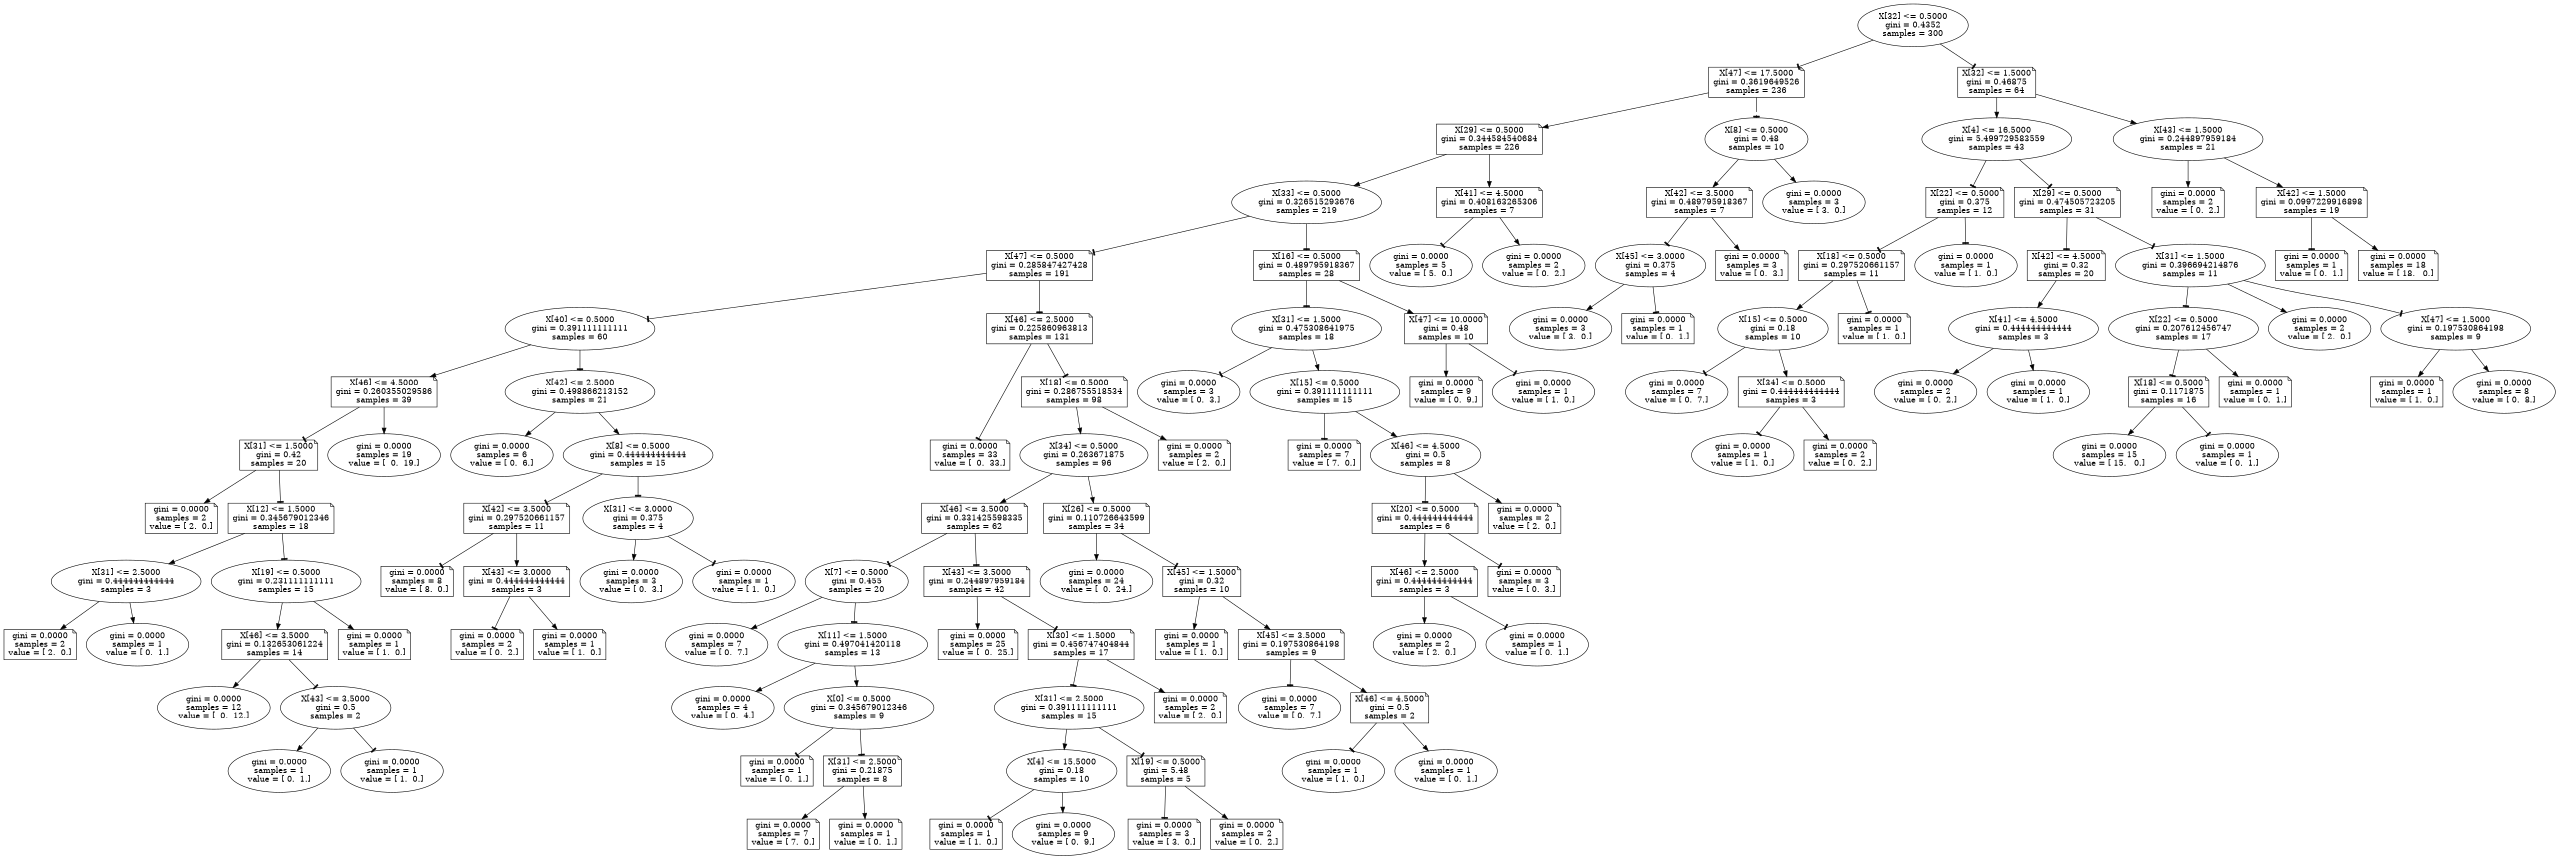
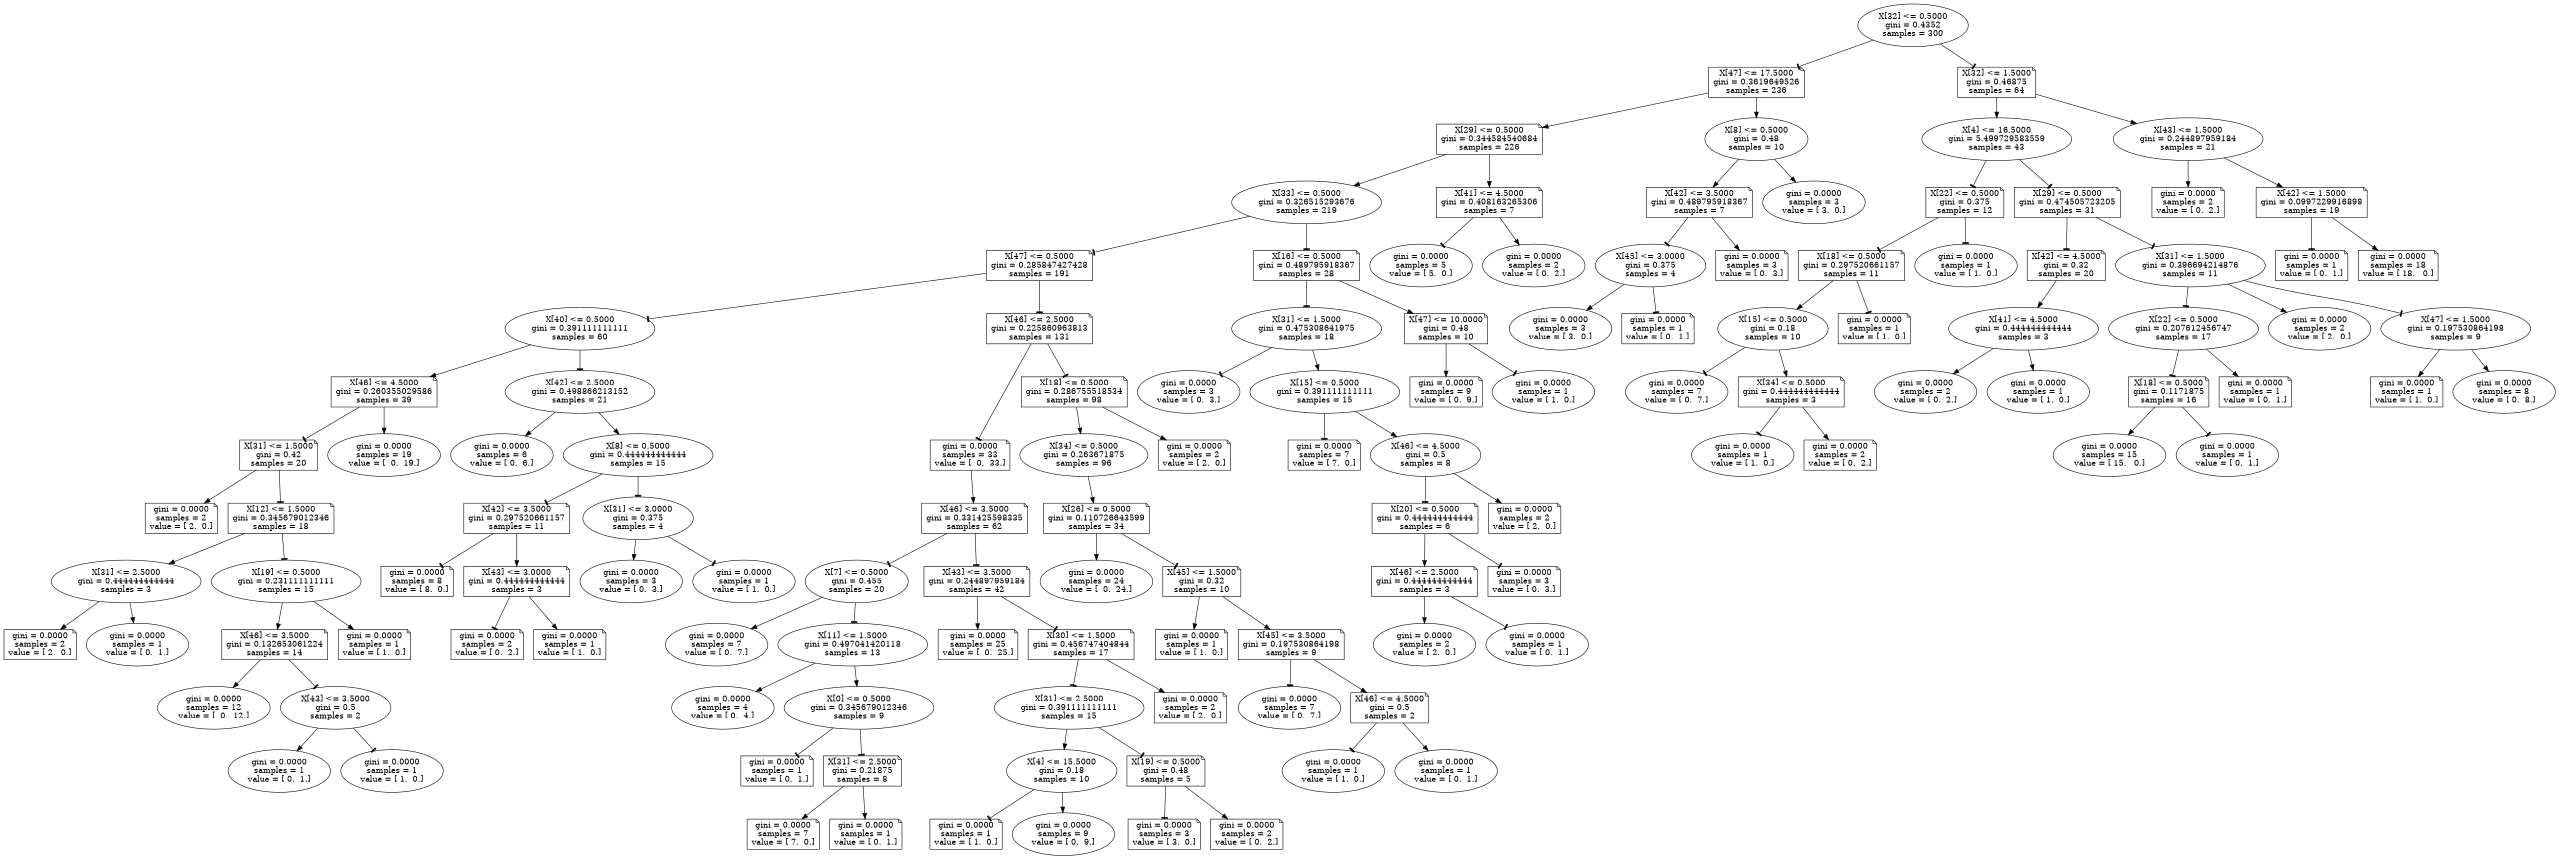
edge "X[47] <= 17.5000 gini = 0.3619649526 samples = 236" -> "X[8] <= 0.5000 gini = 0.48 samples = 10": arrowhead tee -> normal
edge "X[34] <= 0.5000 gini = 0.263671875 samples = 96" -> "X[46] <= 3.5000 gini = 0.331425598335 samples = 62": now "gini = 0.0000 samples = 33 value = [  0.  33.]" -> "X[46] <= 3.5000 gini = 0.331425598335 samples = 62"
node "X[19] <= 0.5000 gini = 5.48 samples = 5": label "X[19] <= 0.5000 gini = 5.48 samples = 5" -> "X[19] <= 0.5000 gini = 0.48 samples = 5"
